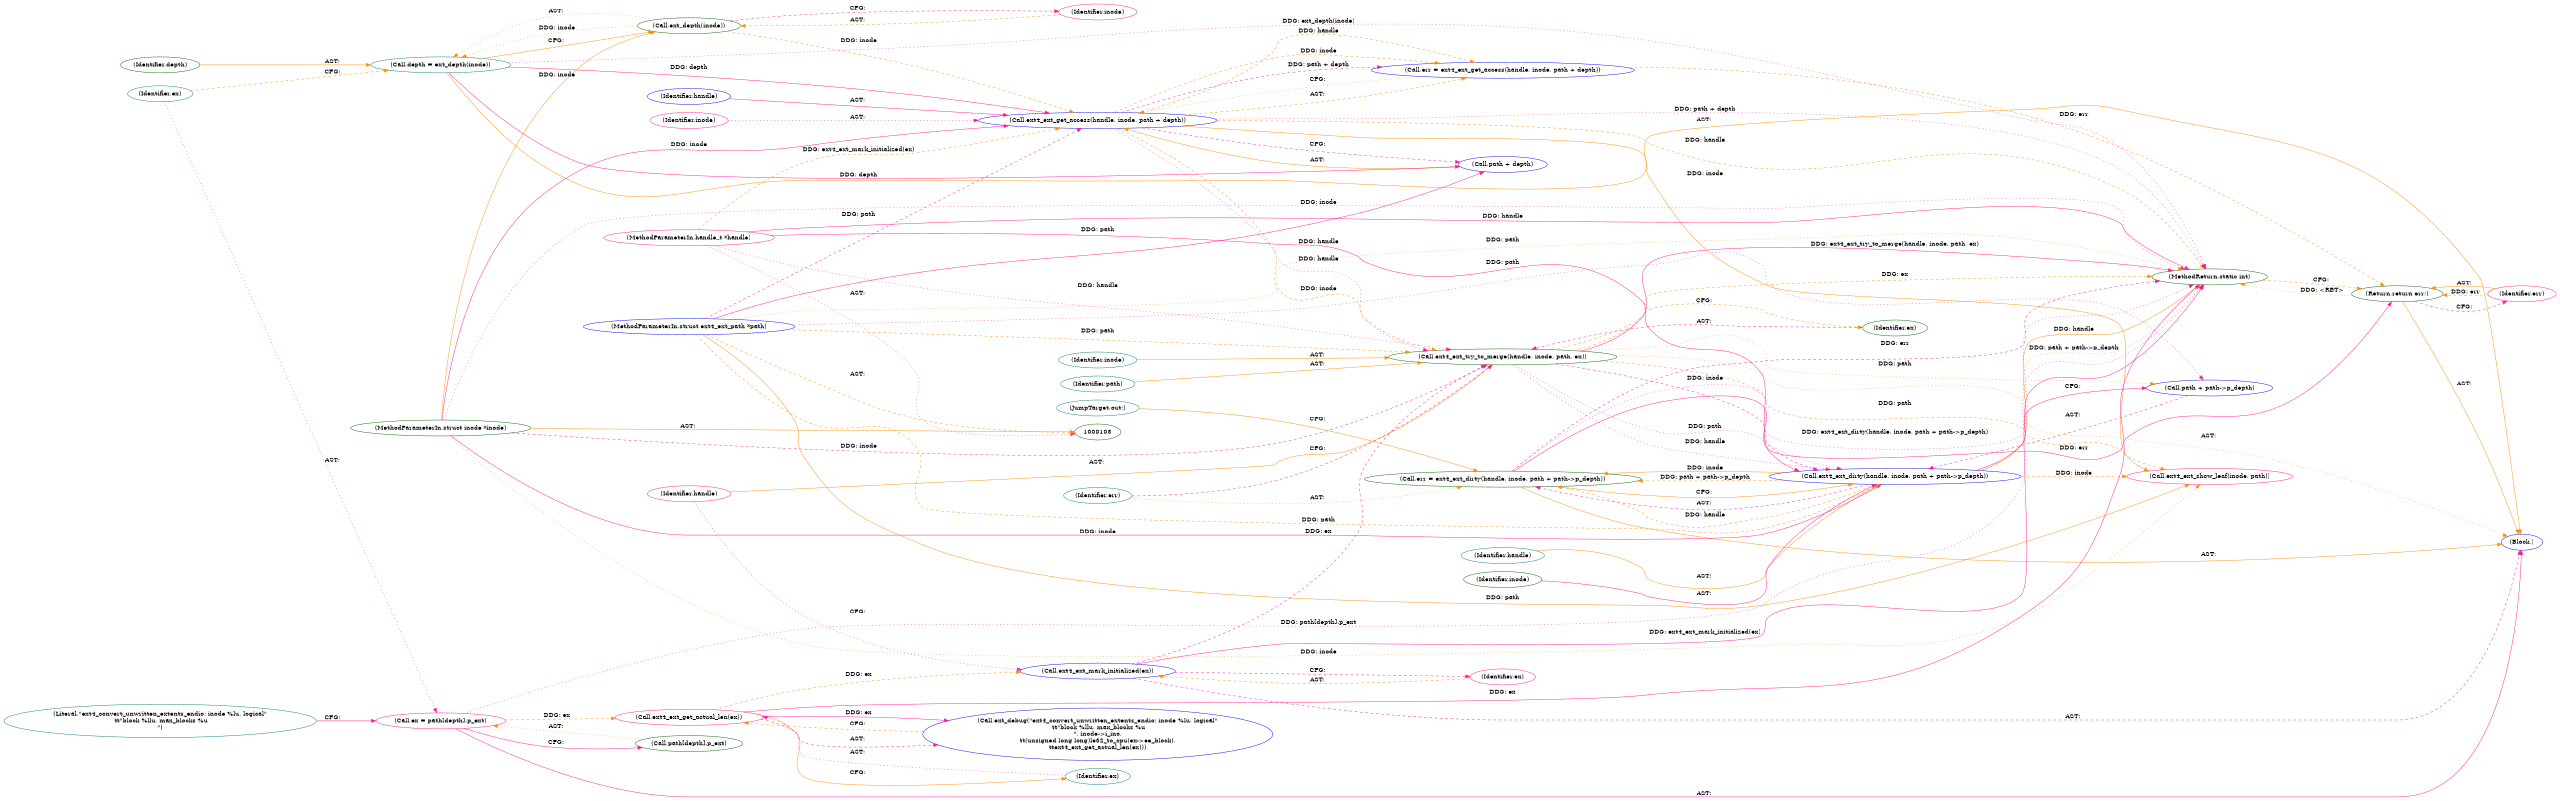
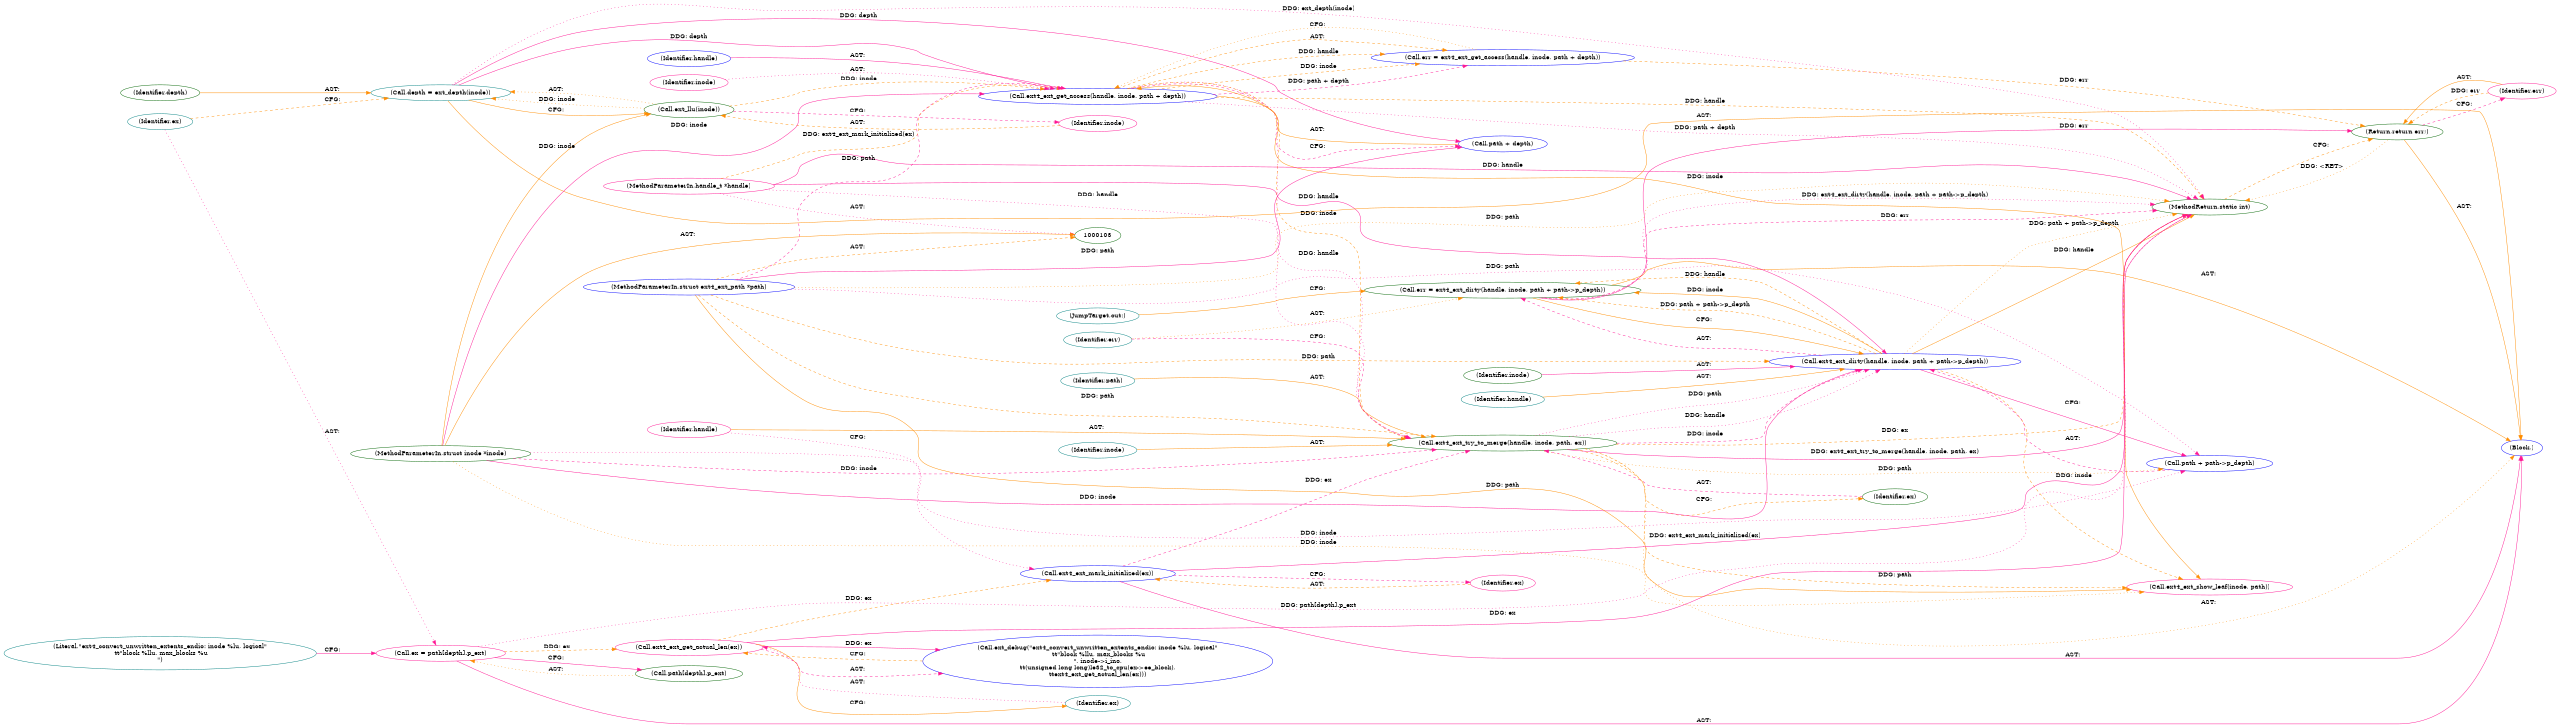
node "(Call,ext_depth(inode))": label "(Call,ext_depth(inode))" -> "(Call,ext_llu(inode))"
edge "(MethodParameterIn,struct inode *inode)" -> "(MethodReturn,static int)": now "(MethodParameterIn,struct inode *inode)" -> "(Call,path + path->p_depth)"
edge "(Call,ext4_ext_mark_initialized(ex))" -> "(Block,)": style dashed -> solid
